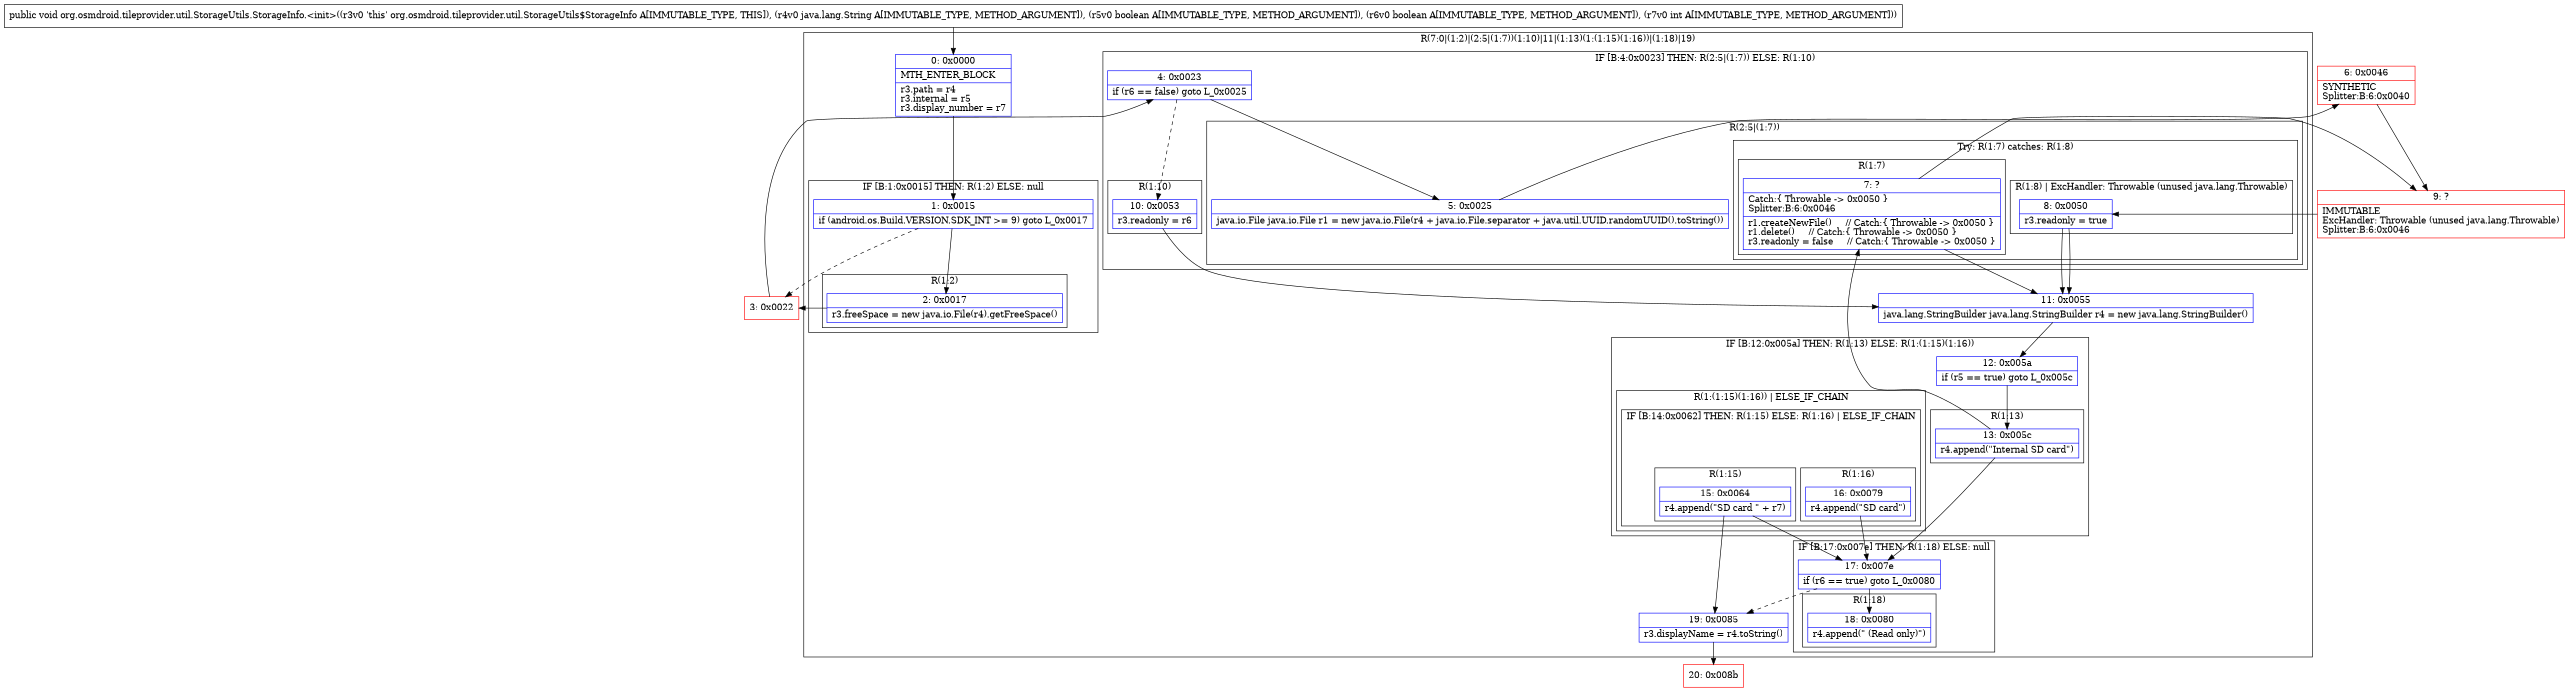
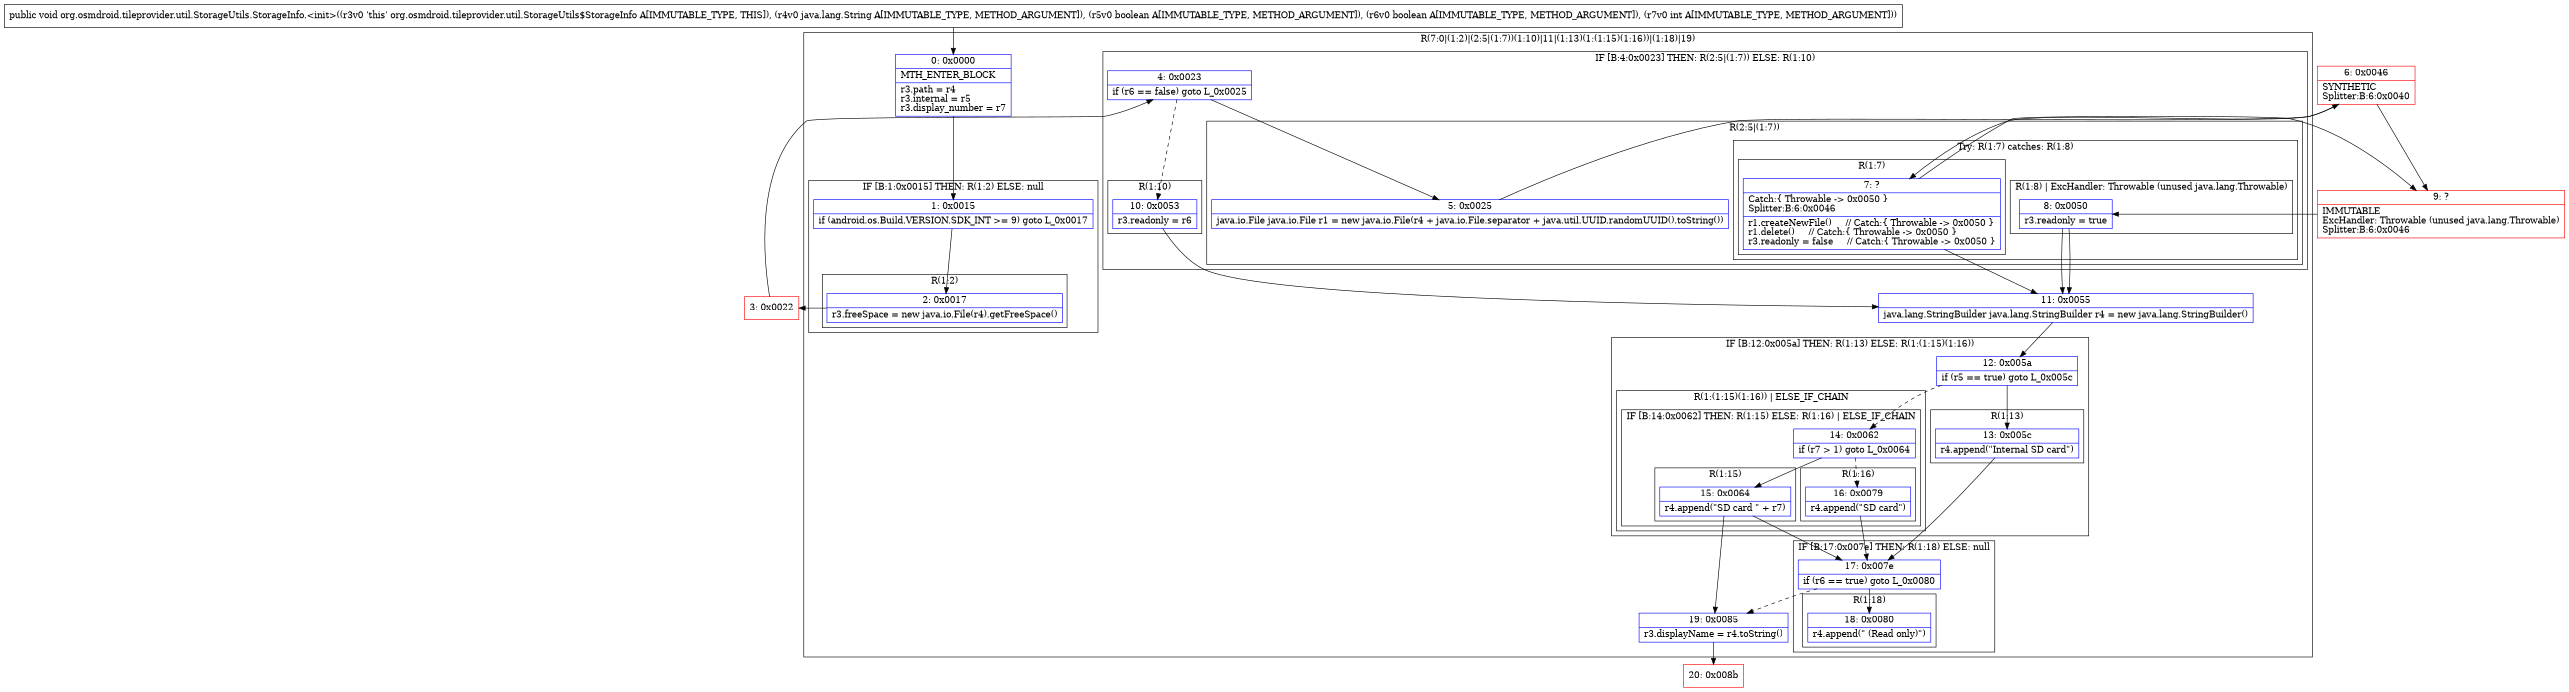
edge "1: 0x0015" -> "3: 0x0022": removed
edge "13: 0x005c" -> "7: ?": now "6: 0x0046" -> "7: ?"
node "14: 0x0062": added
